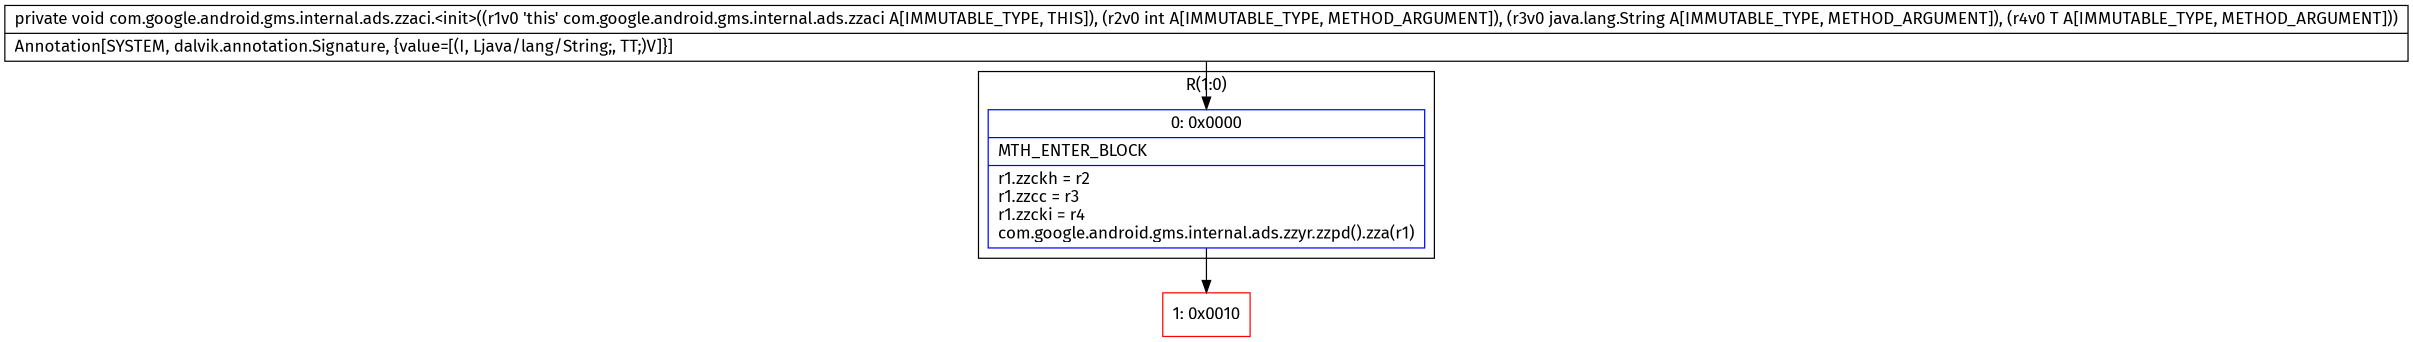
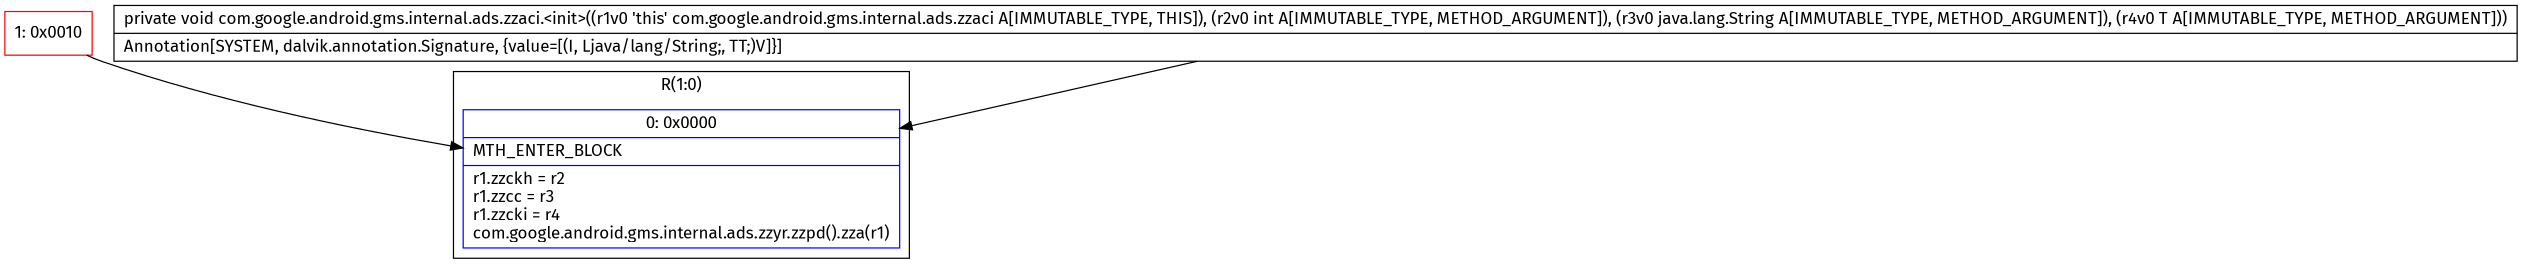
edge "0: 0x0000" -> "1: 0x0010": reversed
